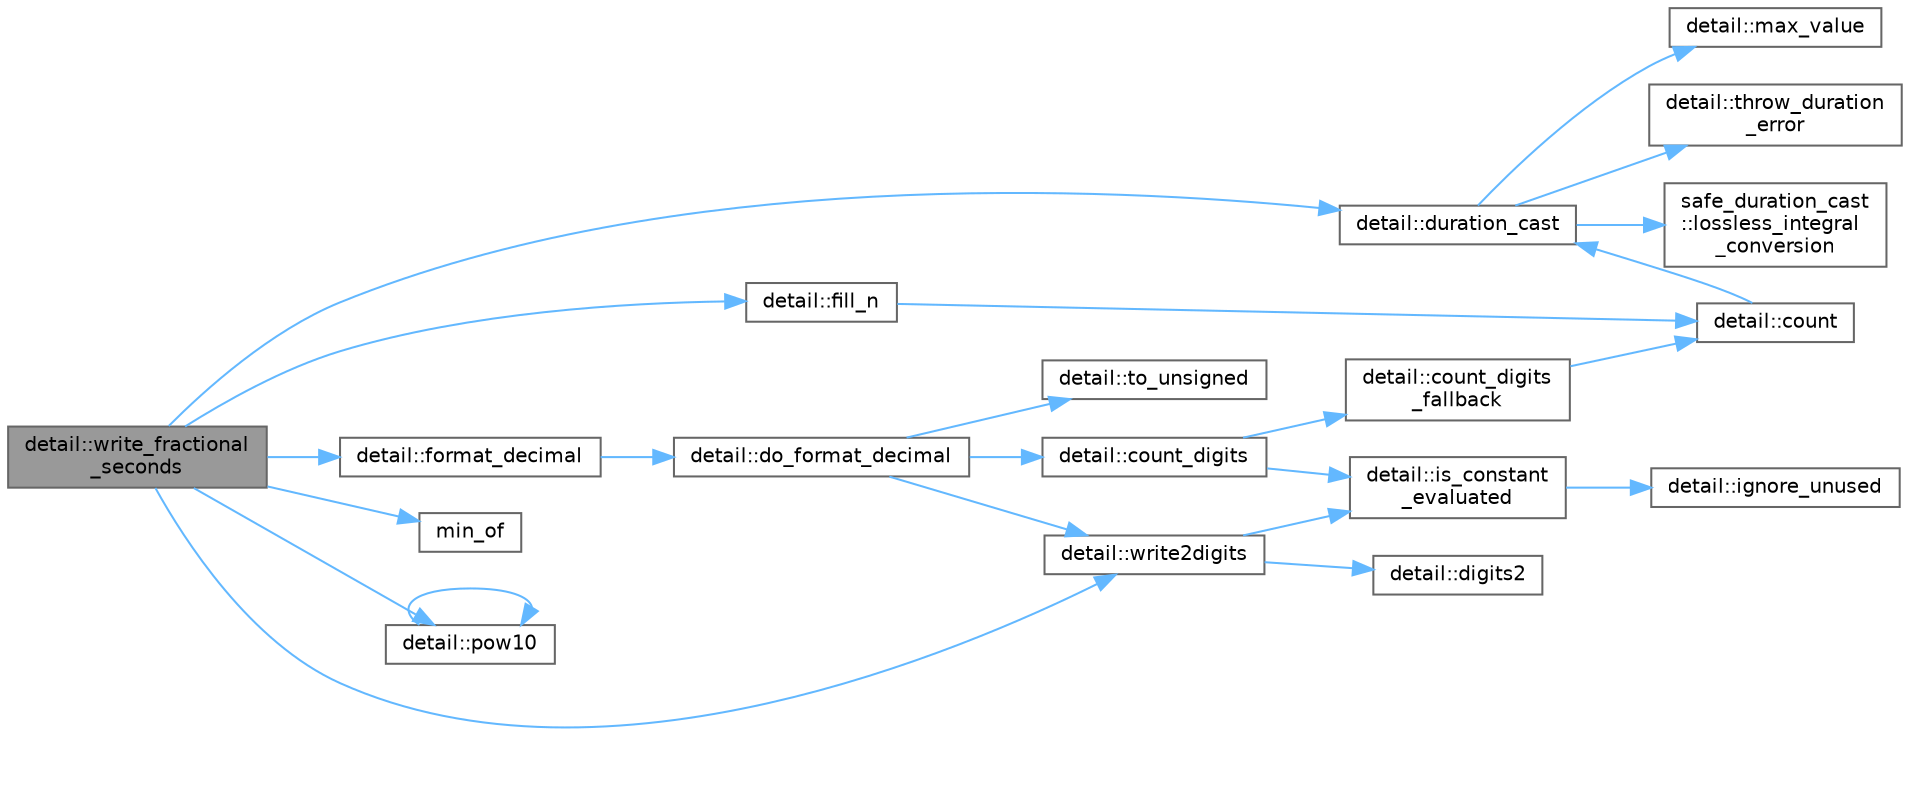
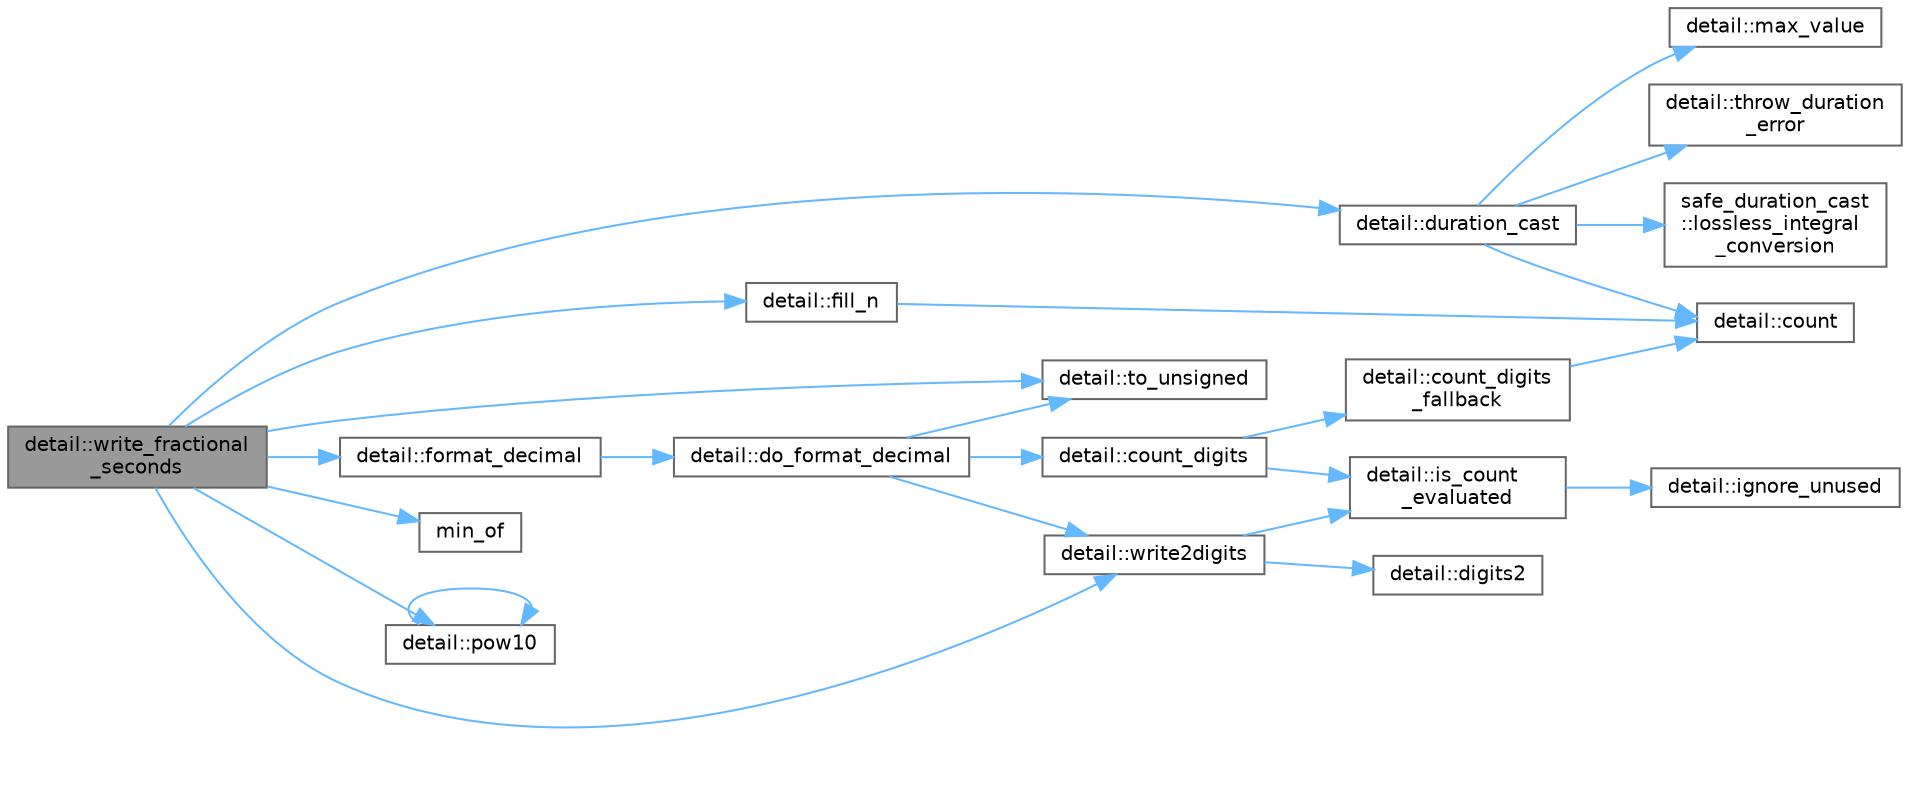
edge "detail::count" -> "detail::duration_cast": reversed
edge "detail::write_fractional _seconds" -> "detail::to_unsigned": added
node "detail::is_constant _evaluated": label "detail::is_constant _evaluated" -> "detail::is_count _evaluated"
